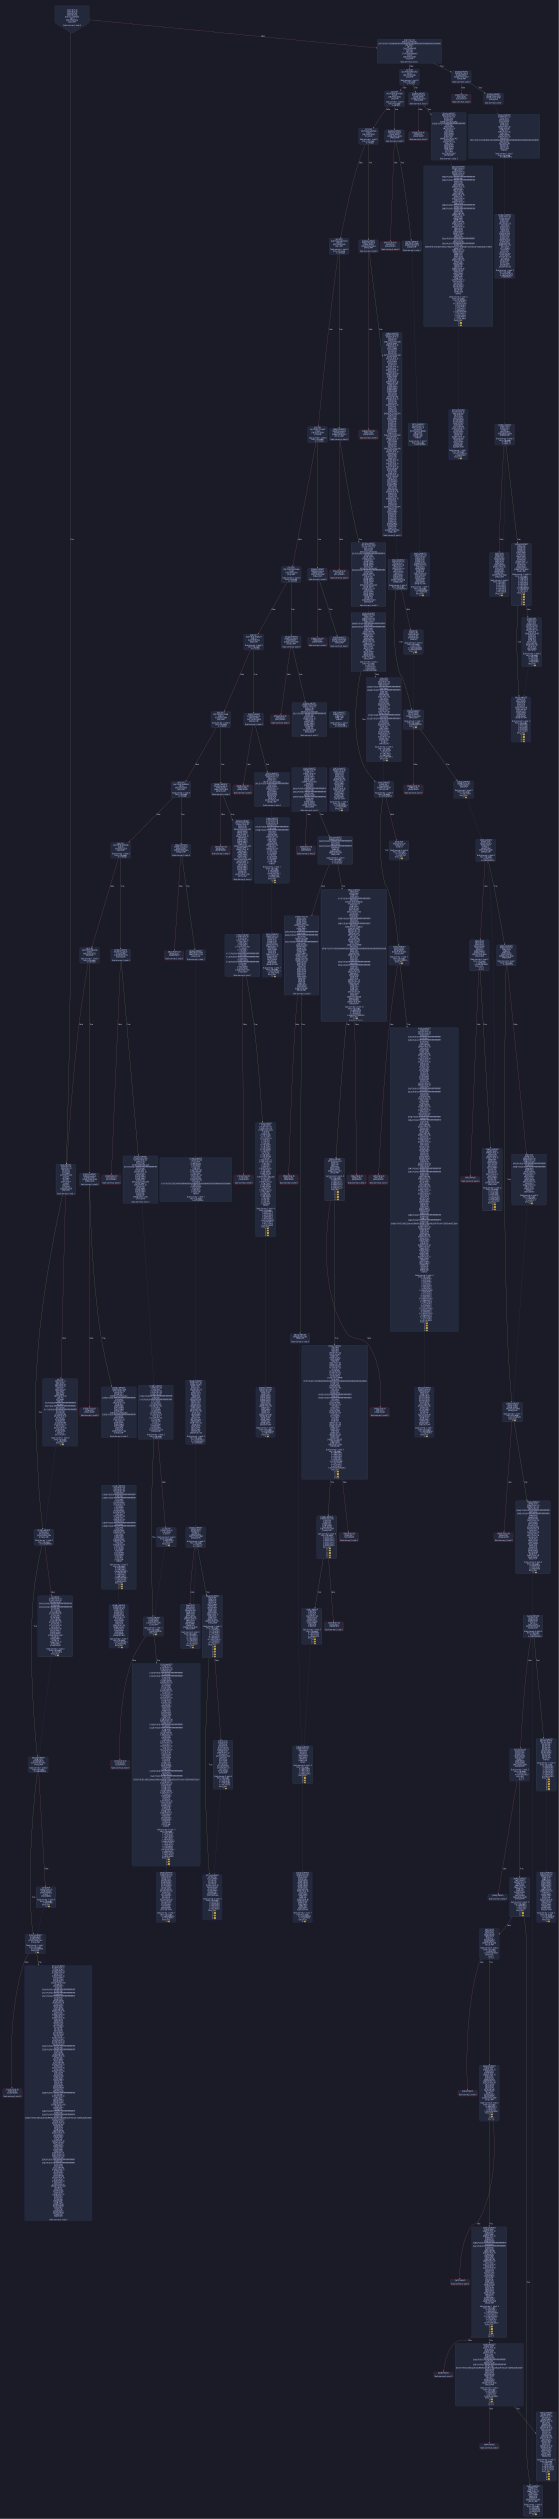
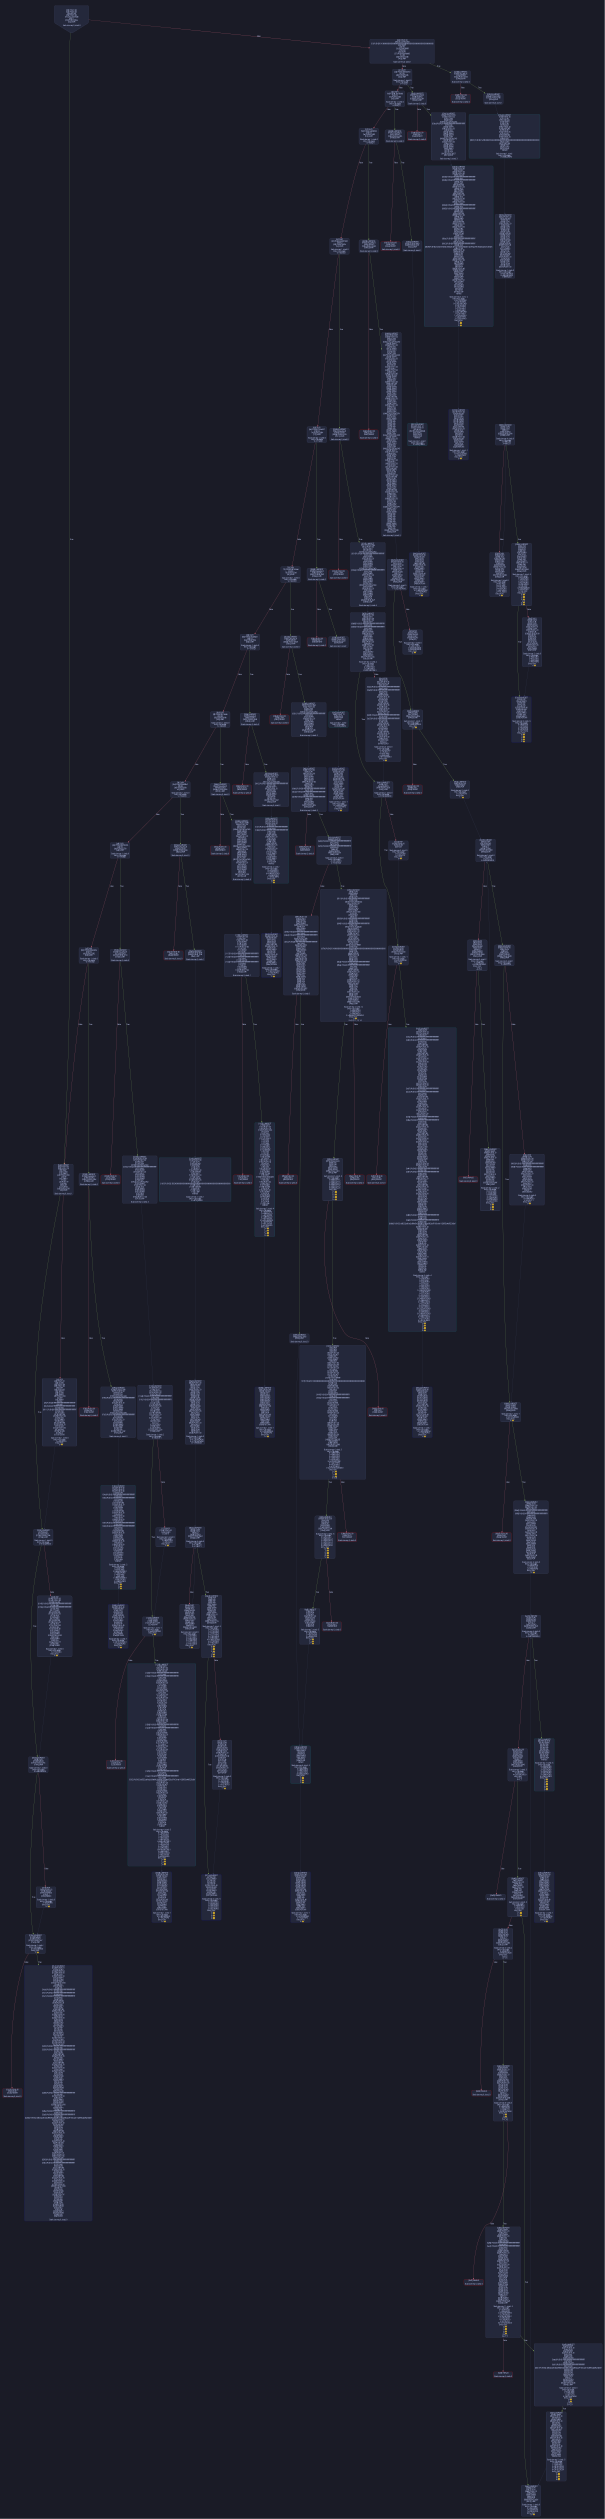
node "[0b44] INVALID Stack size req: 0, sizeΔ: 0": removed
